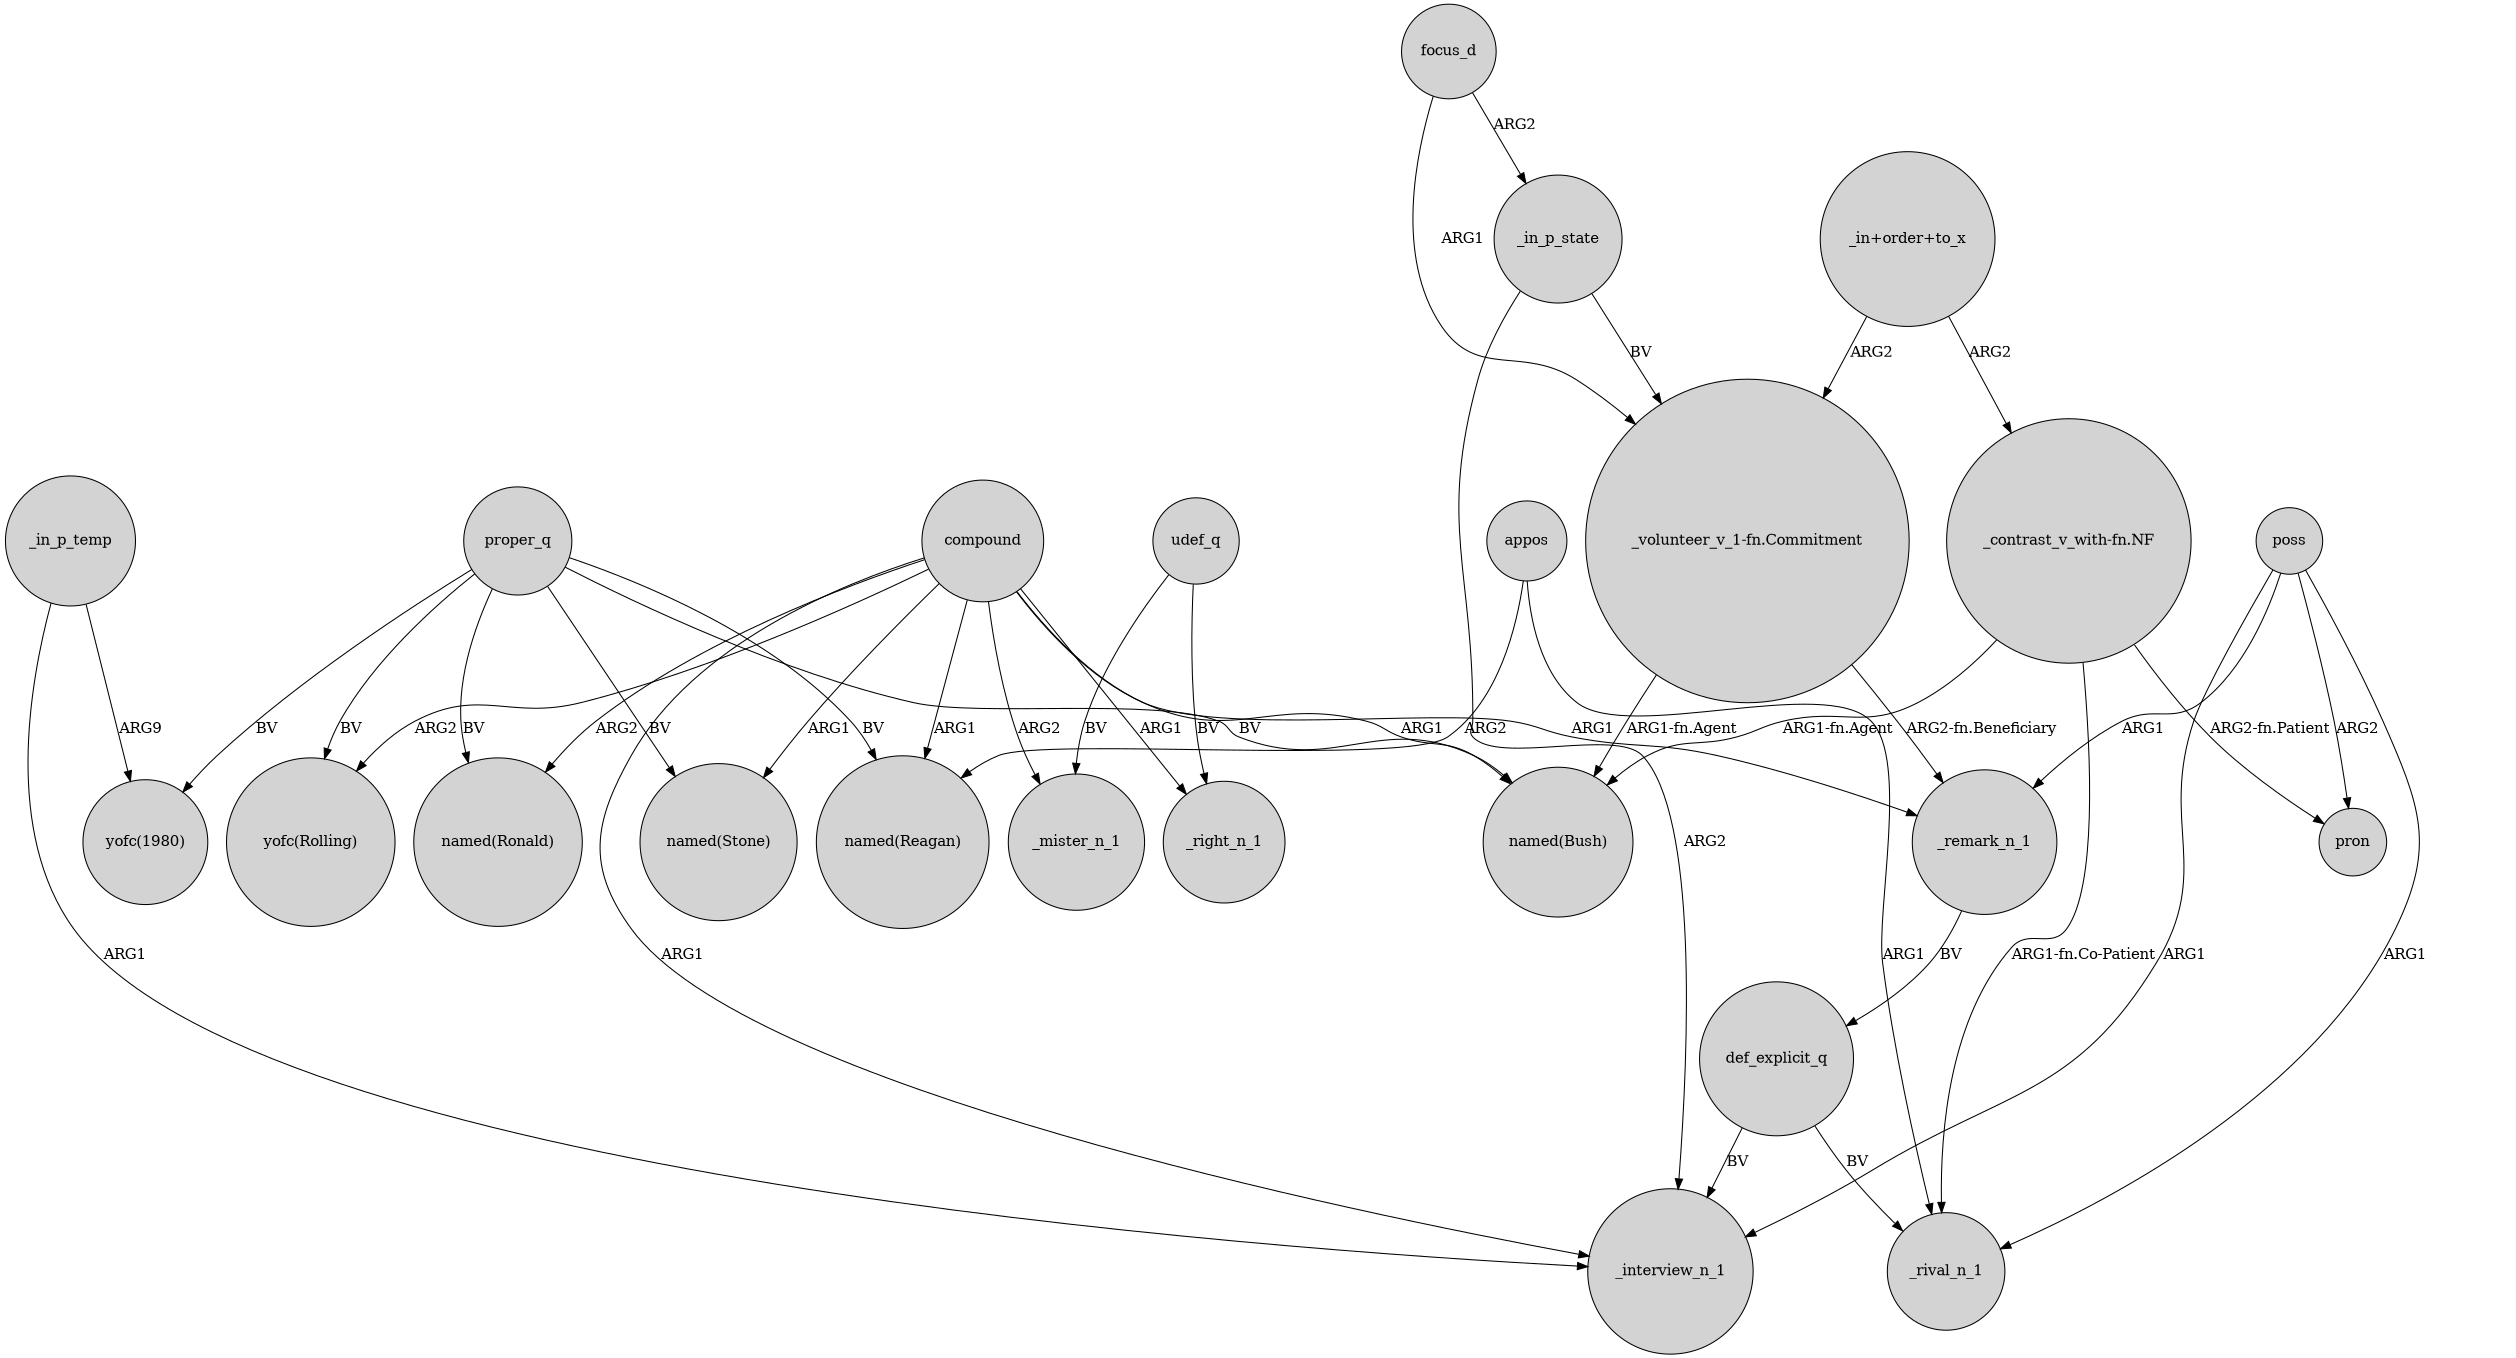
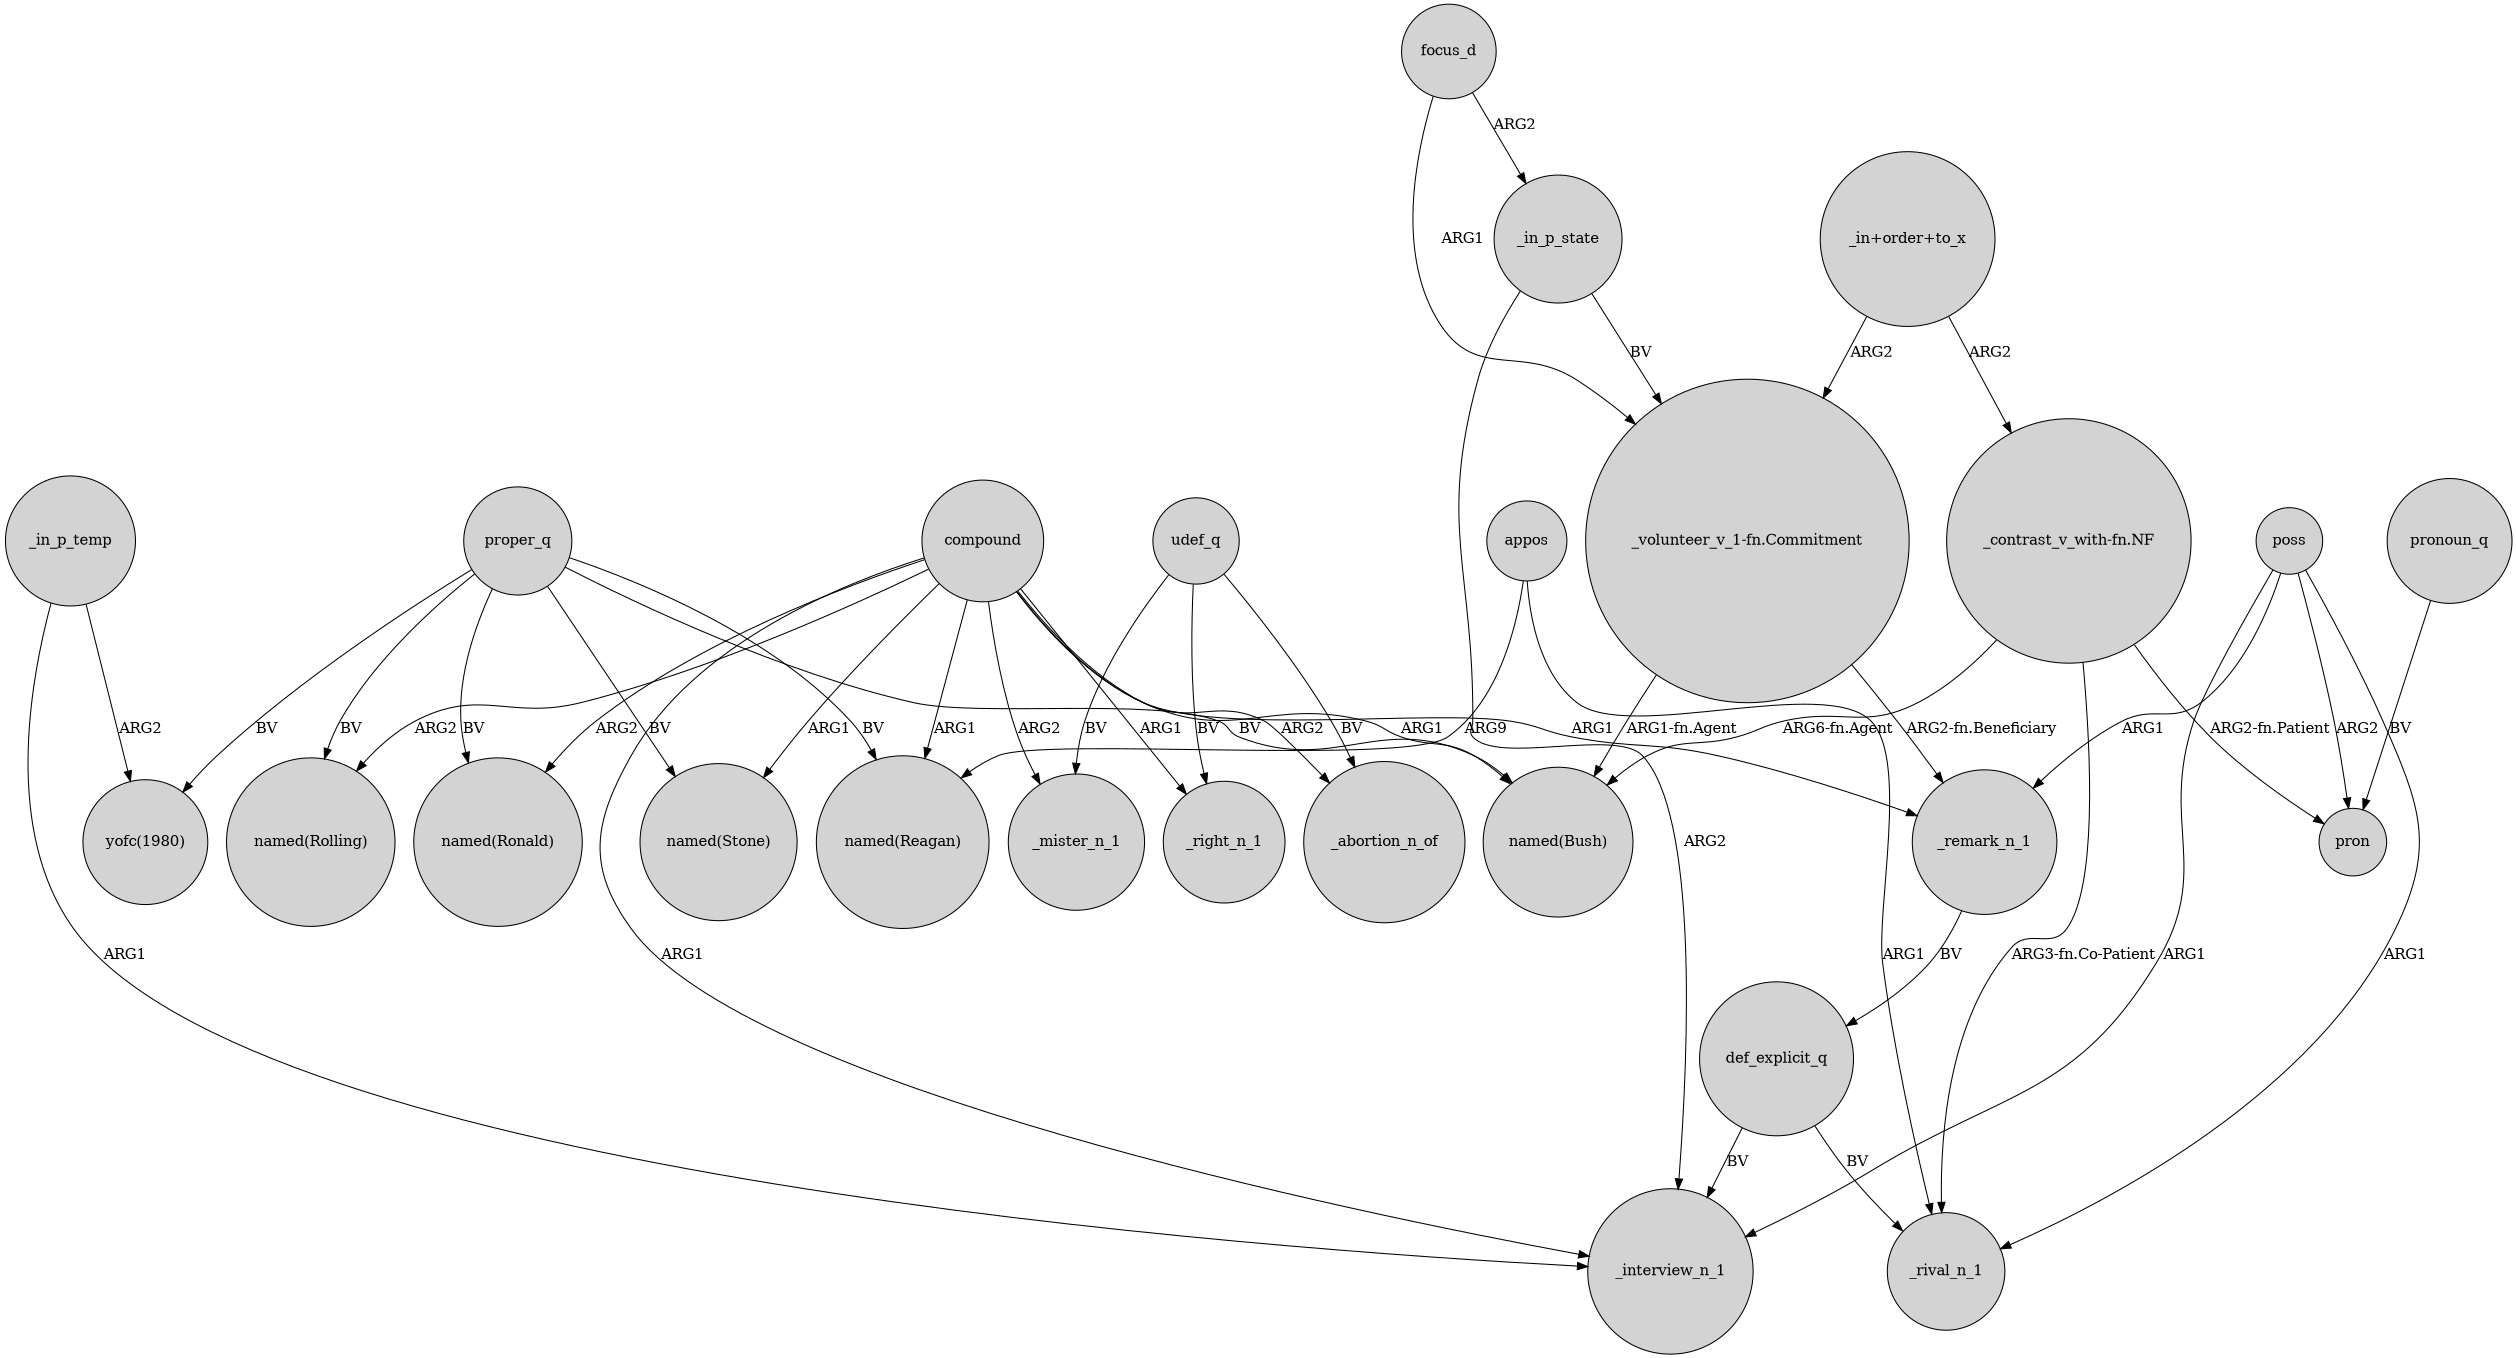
node "pronoun_q": added
edge "_in_p_temp" -> "yofc(1980)": label "ARG9" -> "ARG2"
edge "appos" -> "named(Reagan)": label "ARG2" -> "ARG9"
edge "_contrast_v_with-fn.NF" -> "named(Bush)": label "ARG1-fn.Agent" -> "ARG6-fn.Agent"
node "yofc(Rolling)": label "yofc(Rolling)" -> "named(Rolling)"
node "_abortion_n_of": added
edge "_contrast_v_with-fn.NF" -> "_rival_n_1": label "ARG1-fn.Co-Patient" -> "ARG3-fn.Co-Patient"
